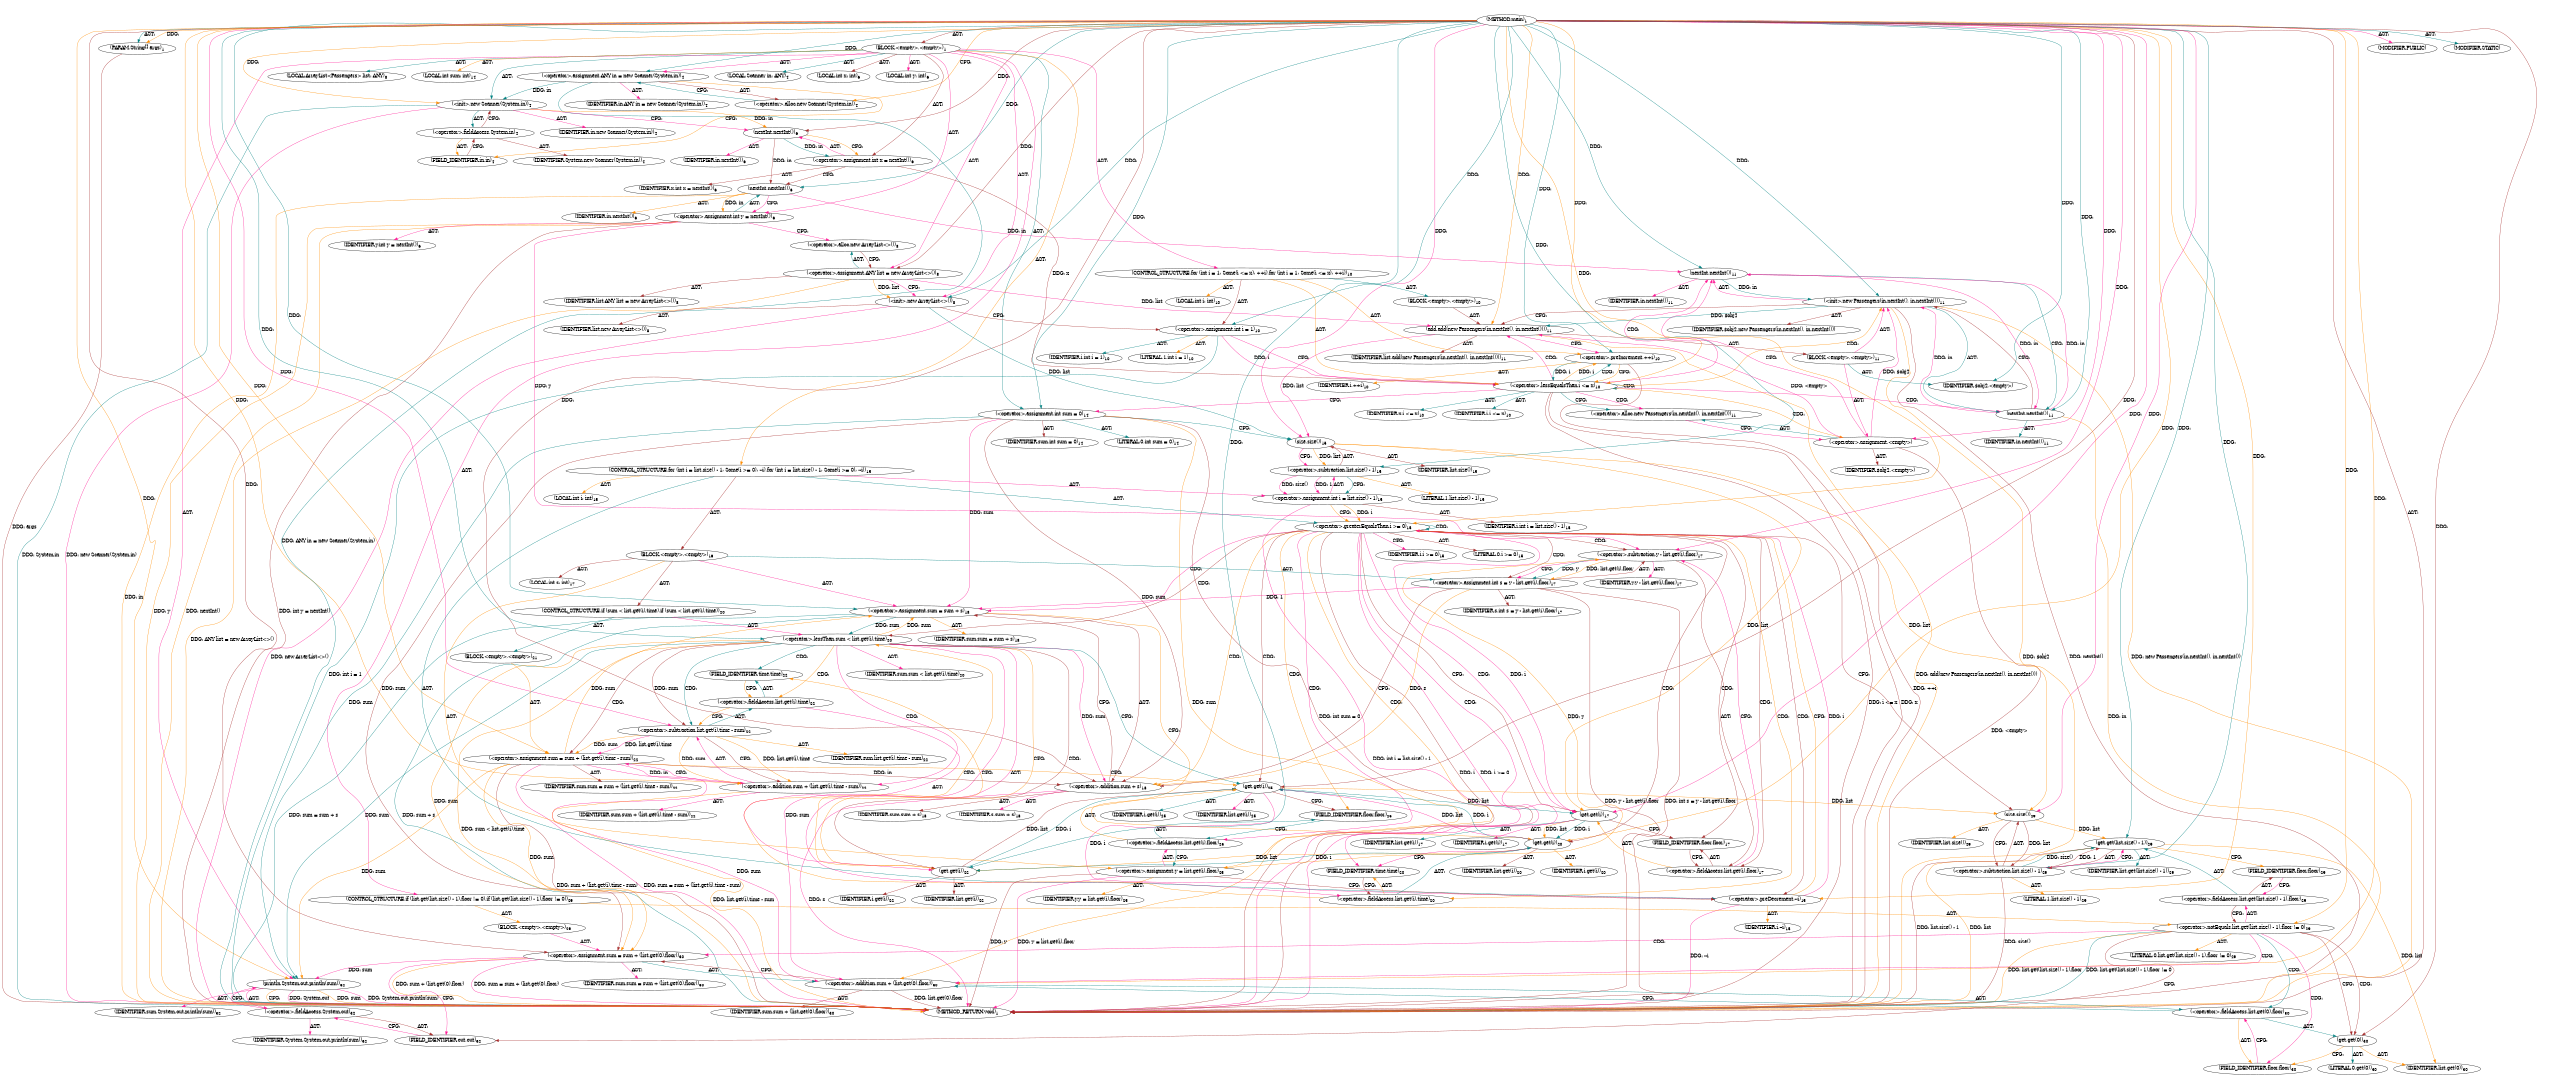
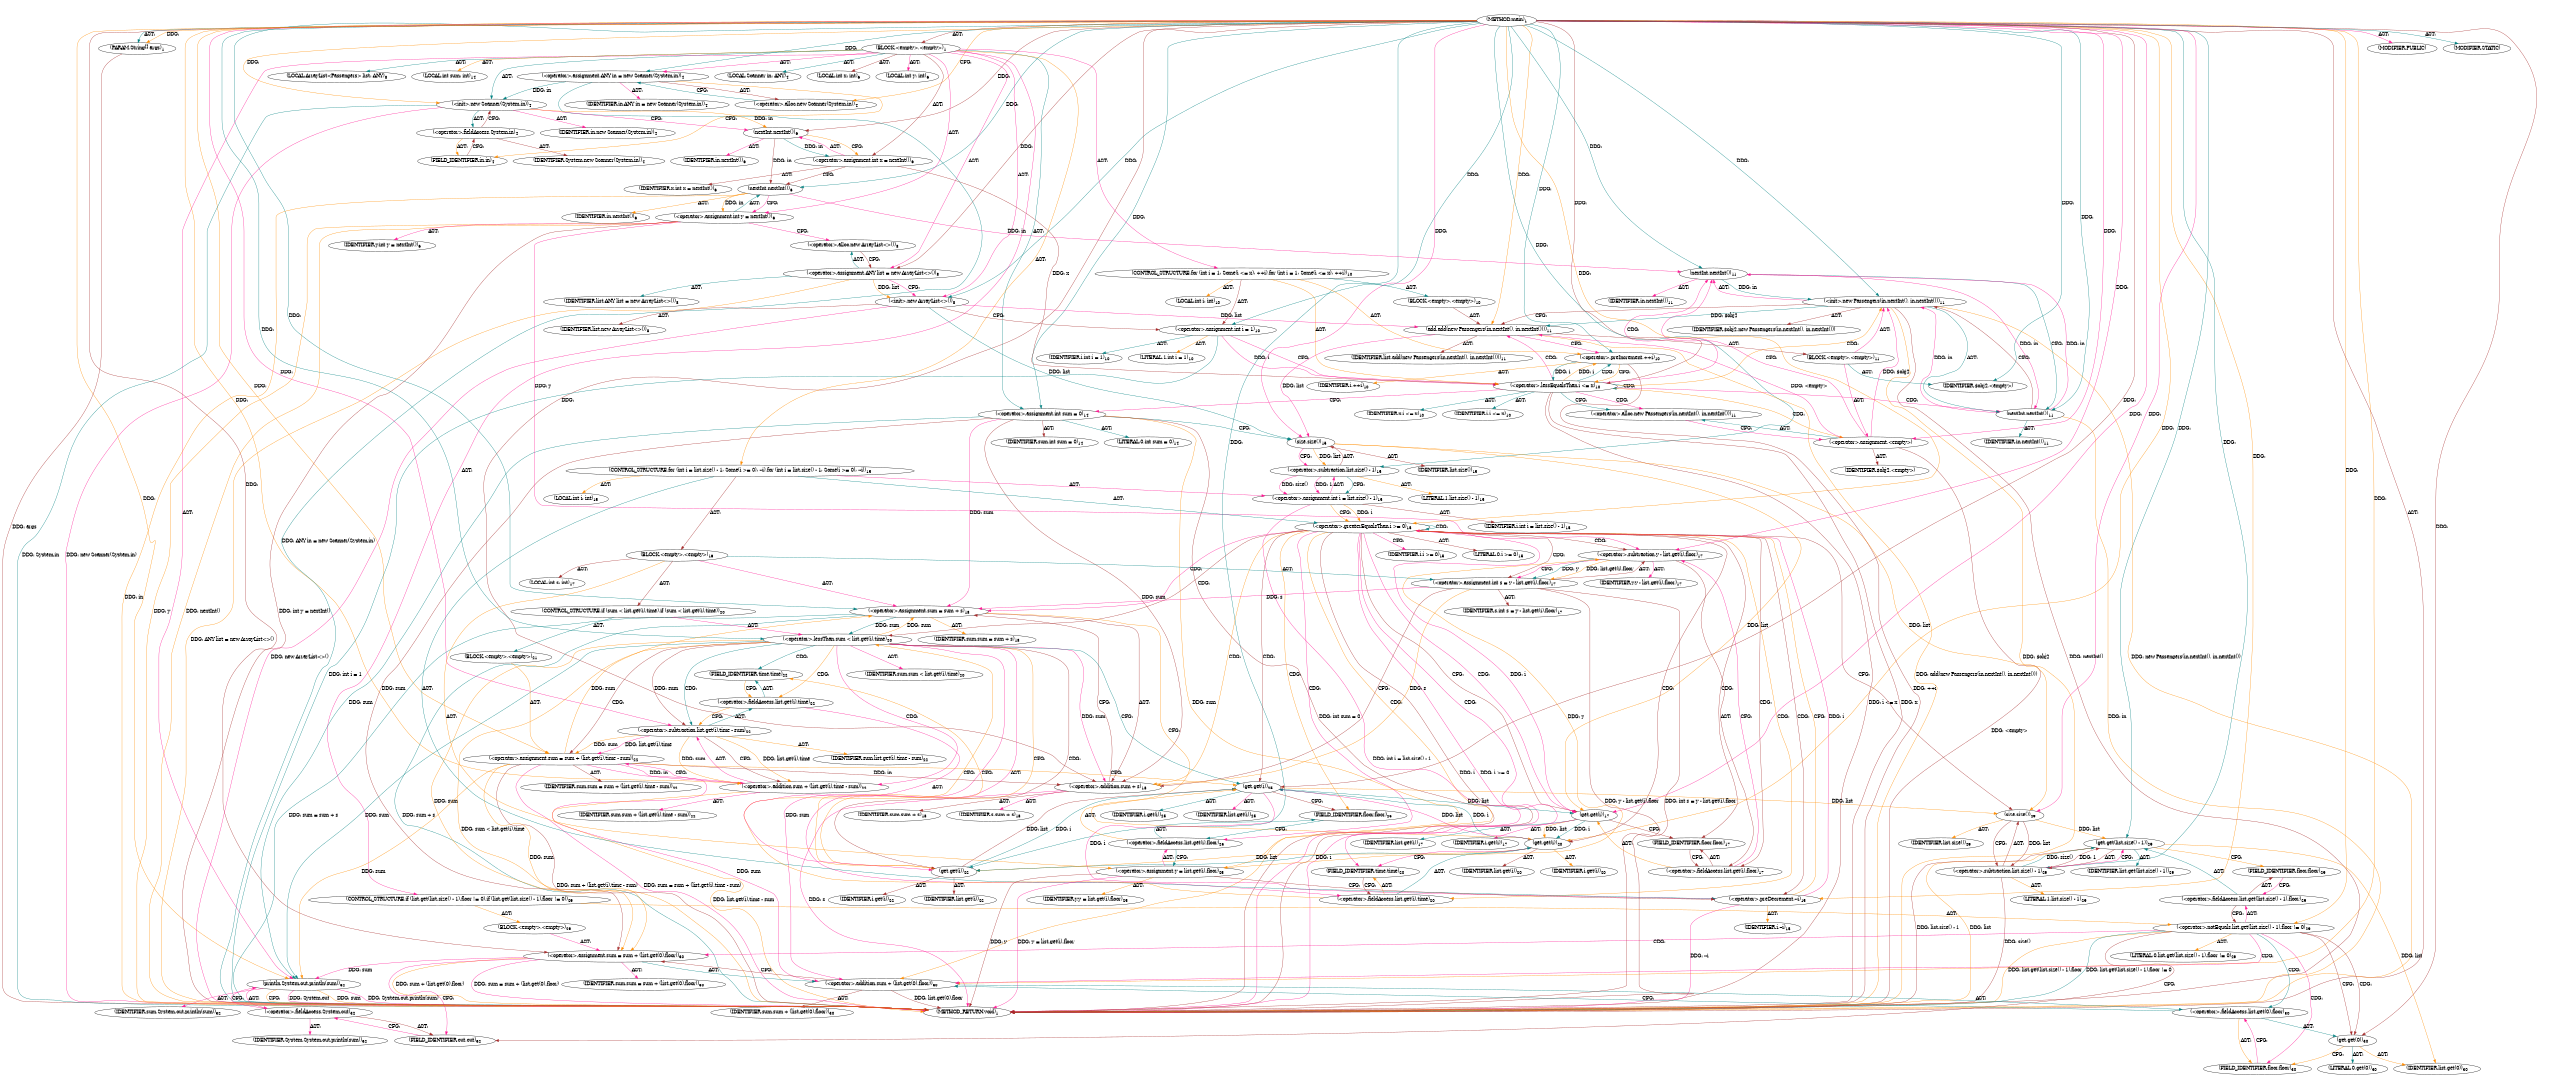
edge "(METHOD,main)" -> "(<operator>.lessEqualsThan,i <= x)": color darkorange -> brown
edge "(<operator>.assignment,ANY list = new ArrayList<>())" -> "(IDENTIFIER,list,ANY list = new ArrayList<>())": color brown -> teal
edge "(<operator>.assignment,ANY list = new ArrayList<>())" -> "(add,add(new Passengers(in.nextInt(), in.nextInt())))": now "(<init>,new ArrayList<>())" -> "(add,add(new Passengers(in.nextInt(), in.nextInt())))"
edge "(<operator>.assignment,int s = y - list.get(i).floor)" -> "(<operator>.assignment,sum = sum + s)": label "DDG: 1" -> "DDG: s"
